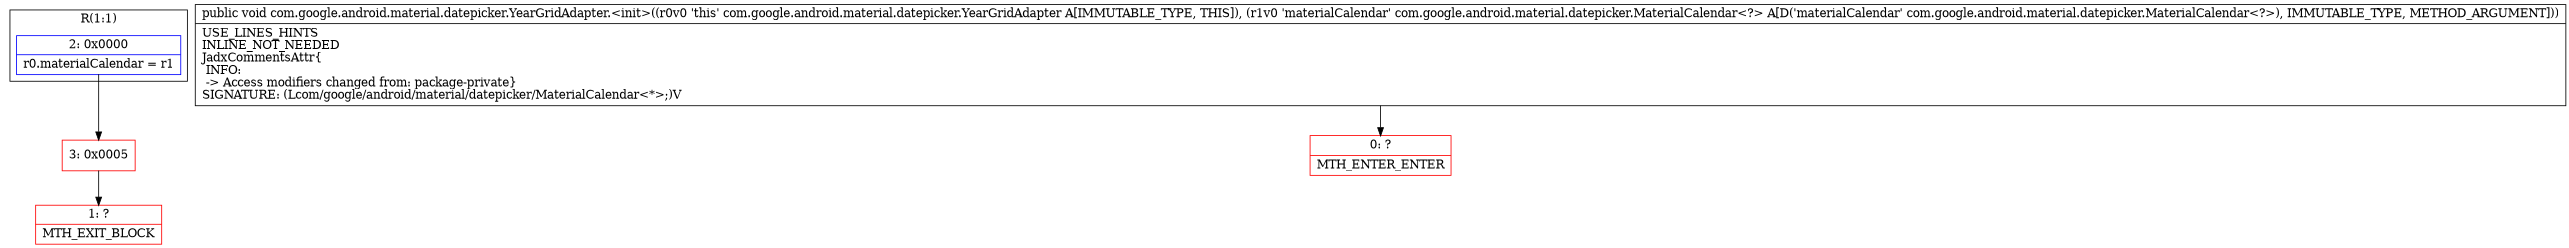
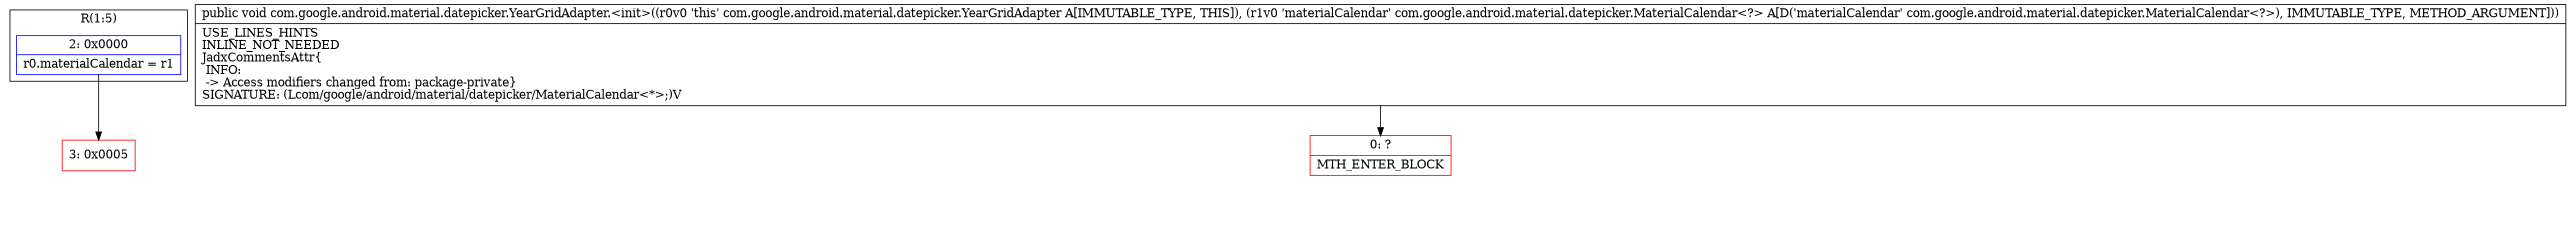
cluster "R(1:1)": label "R(1:1)" -> "R(1:5)"
node "0: ?": text "MTH_ENTER_ENTER" -> "MTH_ENTER_BLOCK"
node "1: ?": removed
